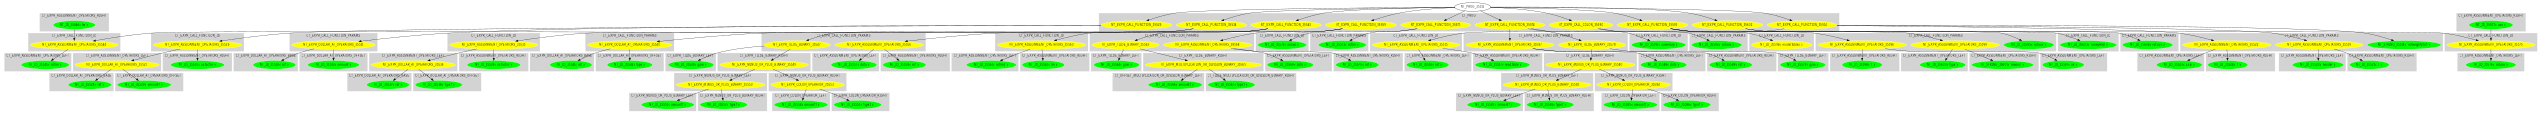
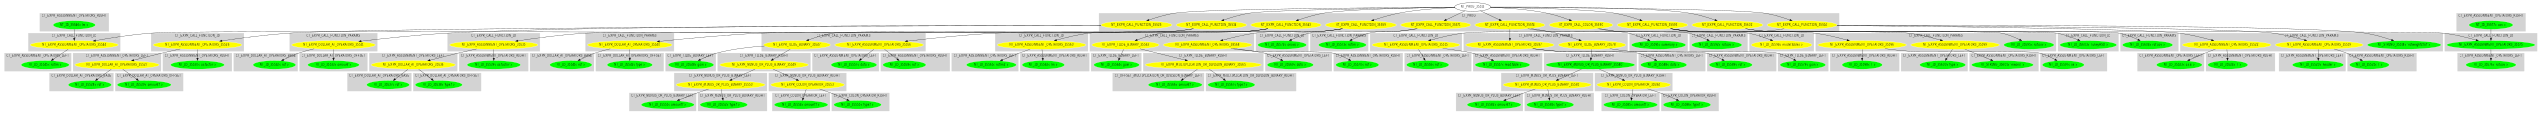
node "NT_EXPR_ASSIGNMENT_OPETATORS_35575": fillcolor yellow -> green
node "NT_EXPR_MINUS_OR_PLUS_BINARY_35580": fillcolor yellow -> green
cluster "CT_TILDE_MULTIPLICATION_OR_DIVISION_BINARY_RIGHT": label "CT_TILDE_MULTIPLICATION_OR_DIVISION_BINARY_RIGHT" -> "CT_EXPR_MULTIPLICATION_OR_DIVISION_BINARY_RIGHT"
